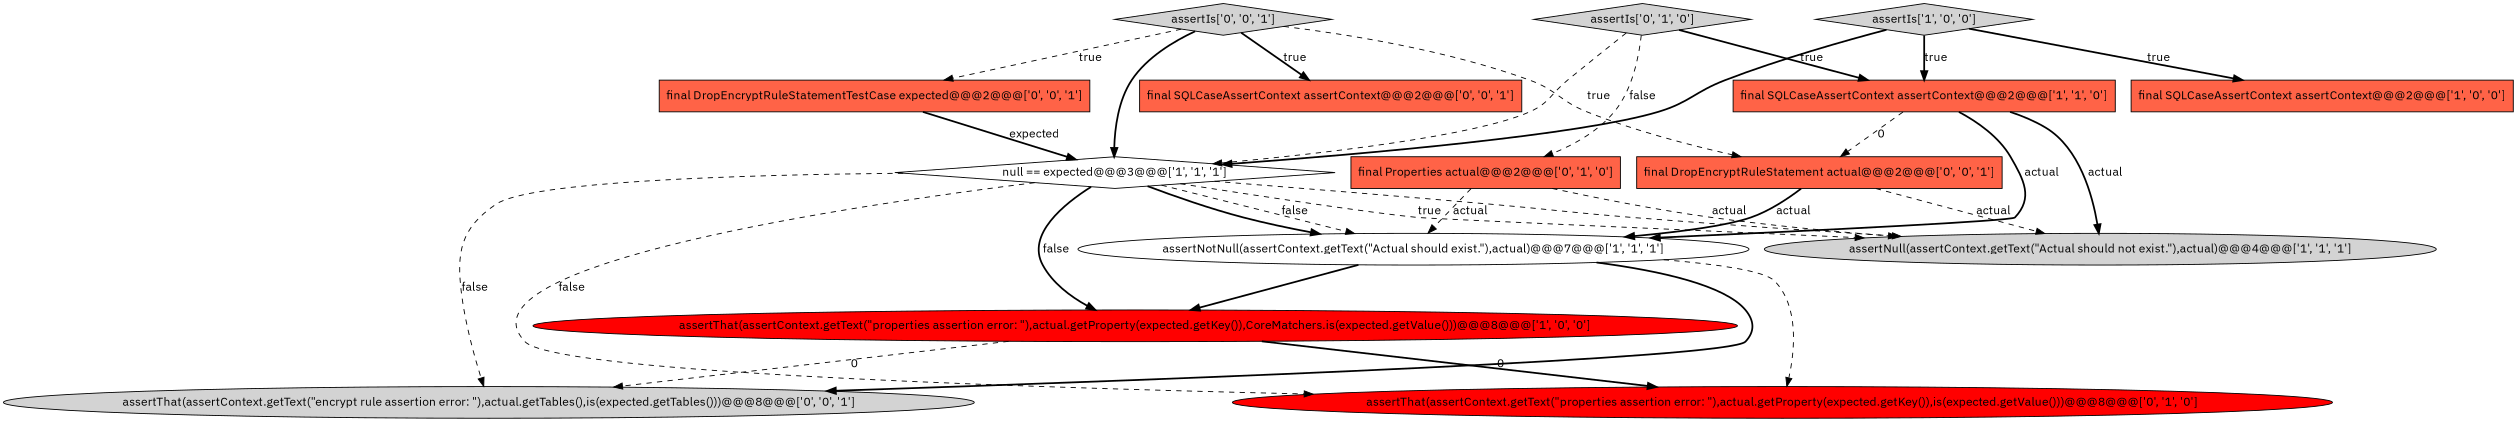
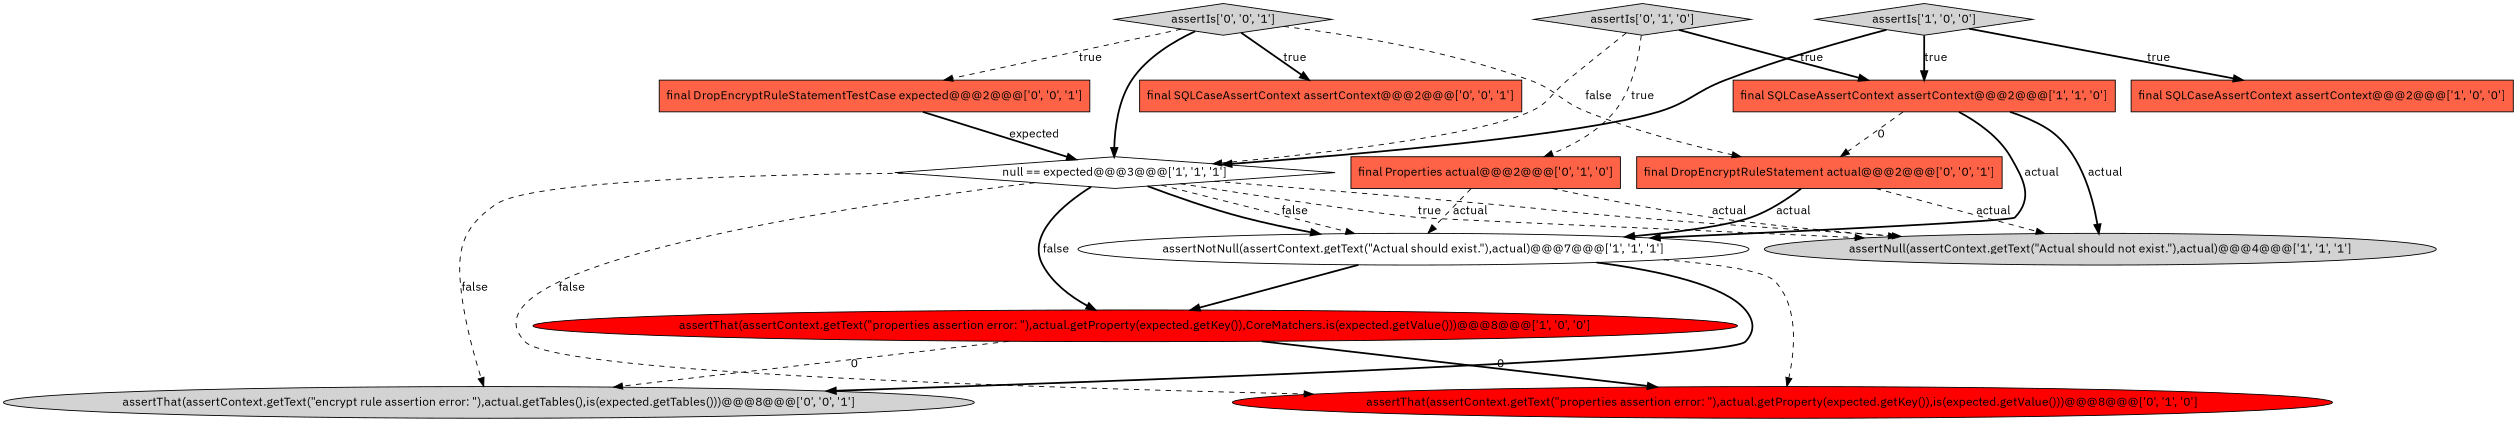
edge "assertIs['0', '0', '1']" -> "final DropEncryptRuleStatement actual@@@2@@@['0', '0', '1']": label "true" -> "false"
edge "assertIs['0', '1', '0']" -> "final Properties actual@@@2@@@['0', '1', '0']": label "false" -> "true"
